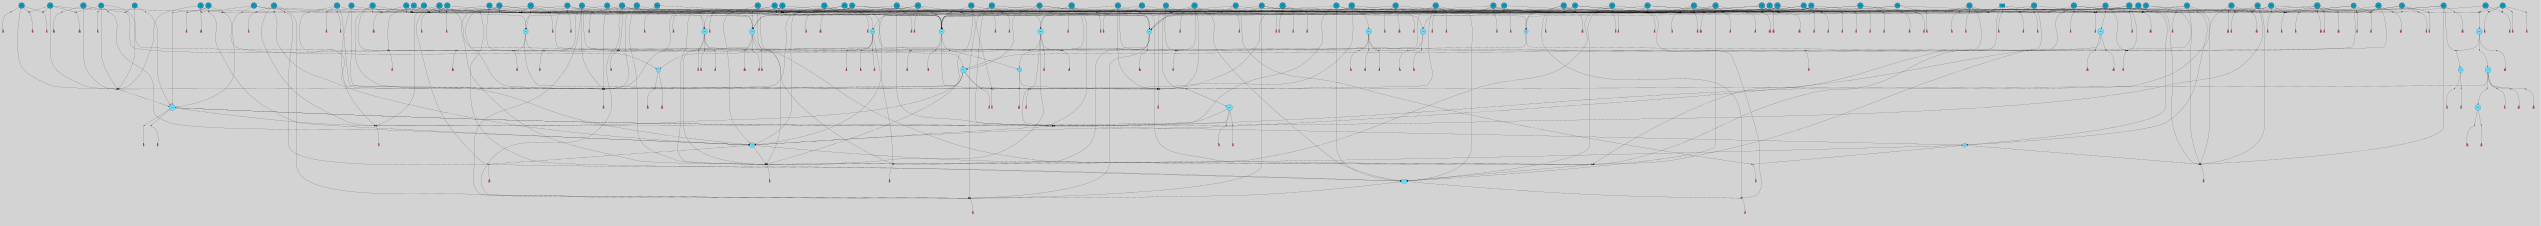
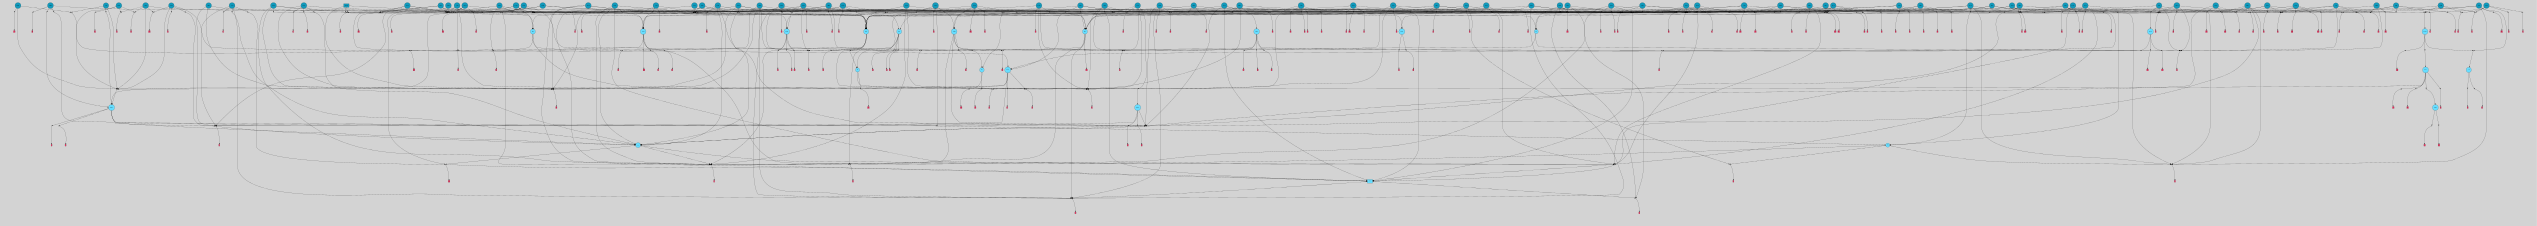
node "T263": removed
node "T195": shape circle -> box
node "T457": shape box -> circle
